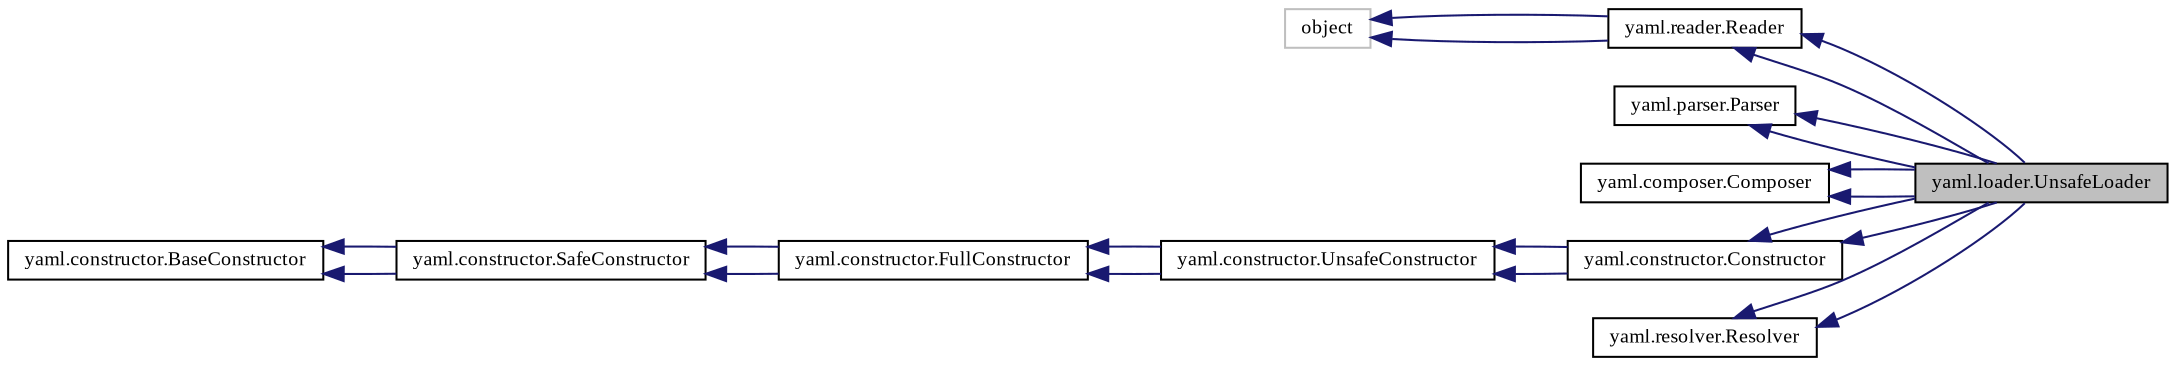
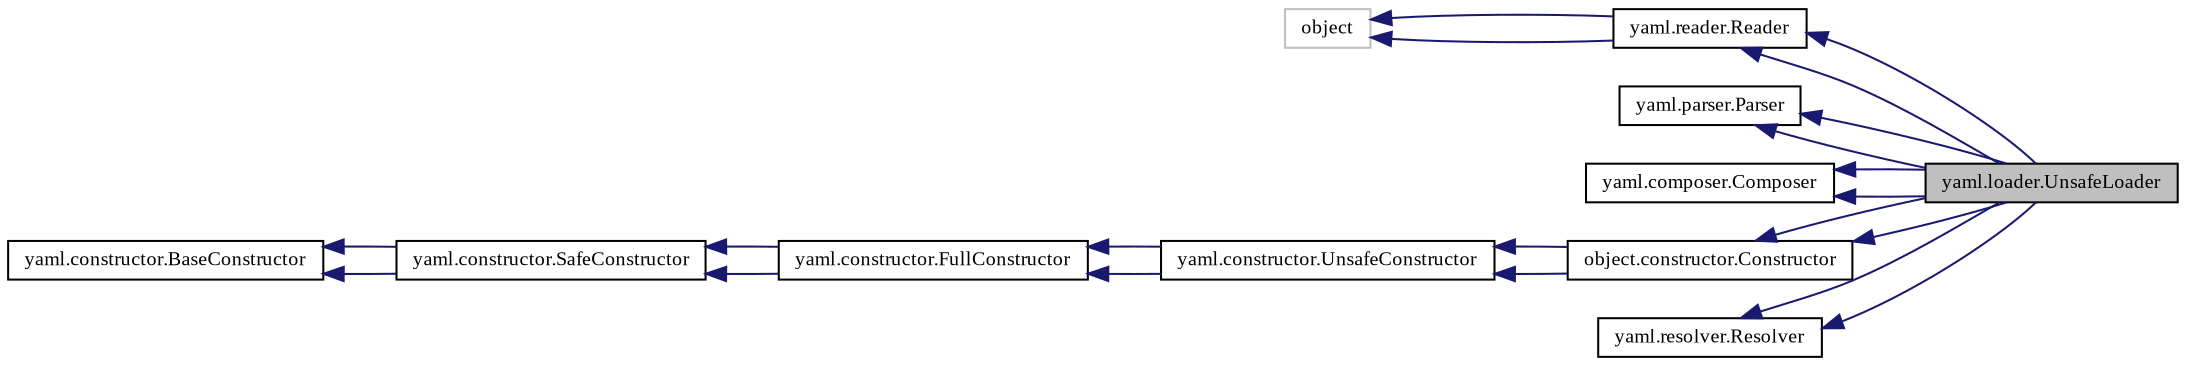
node "yaml.constructor.Constructor": label "yaml.constructor.Constructor" -> "object.constructor.Constructor"
